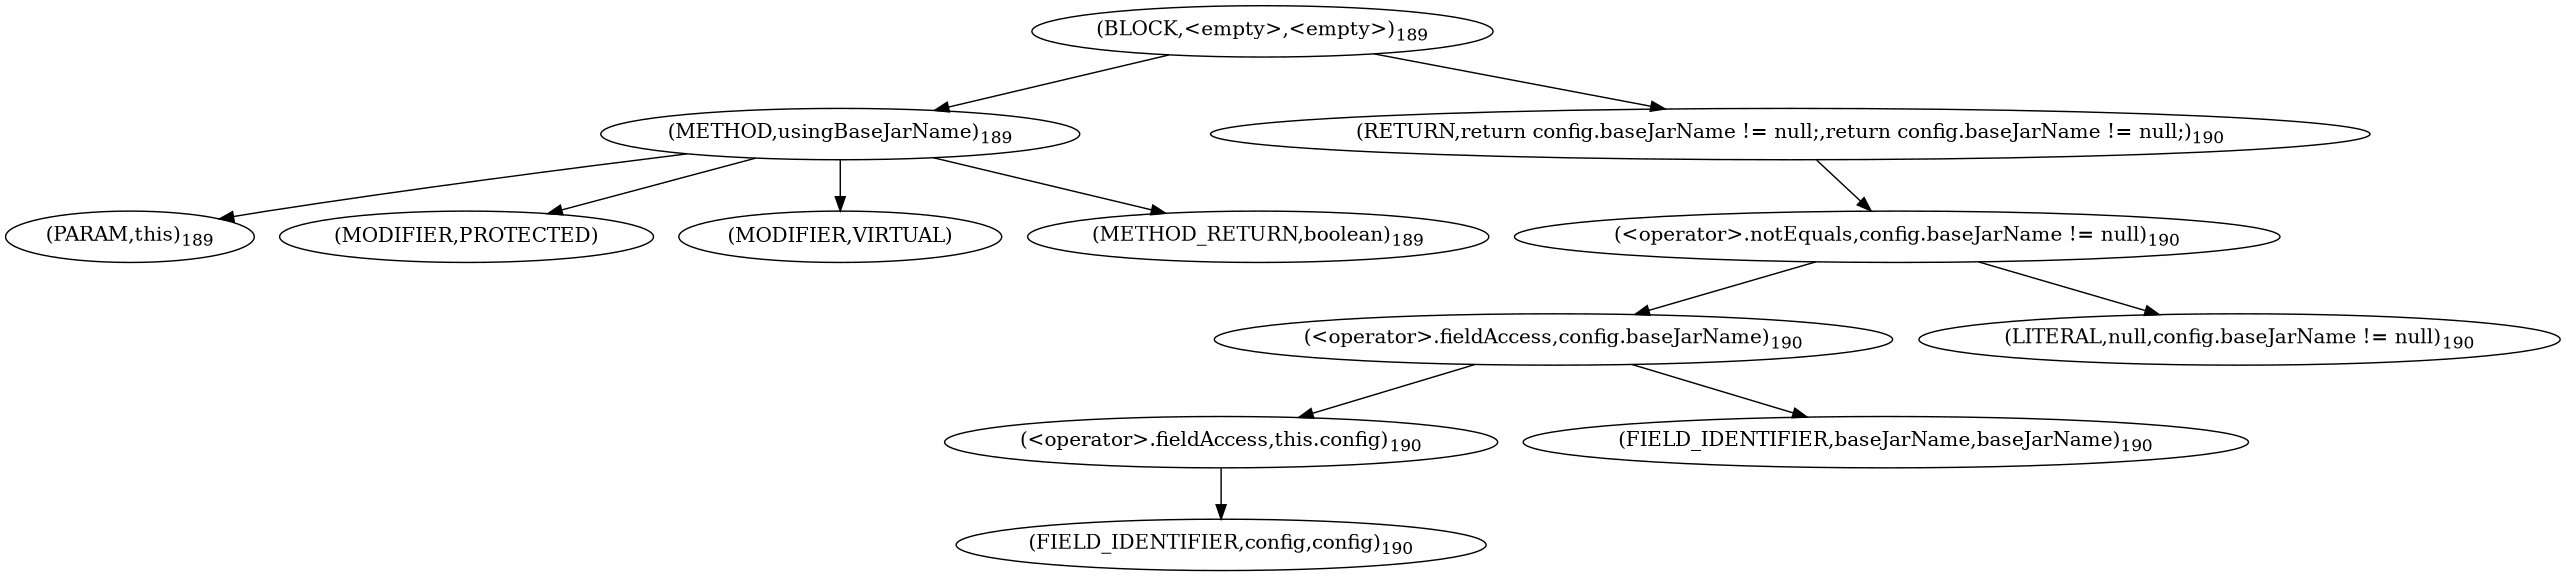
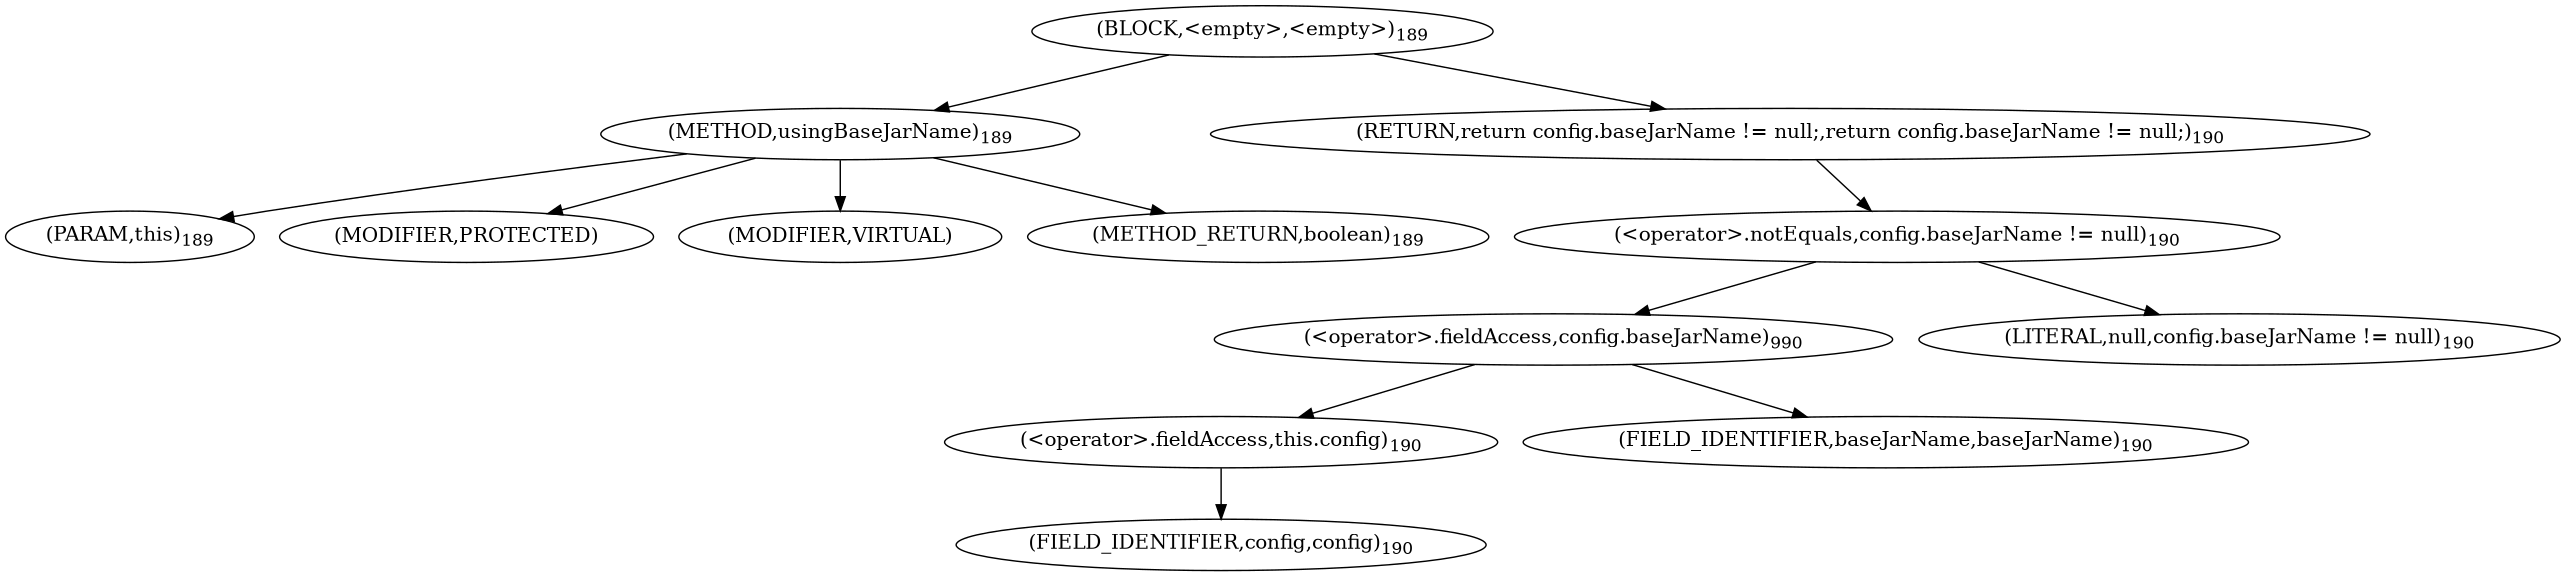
node "(<operator>.fieldAccess,config.baseJarName)": text "190" -> "990"
